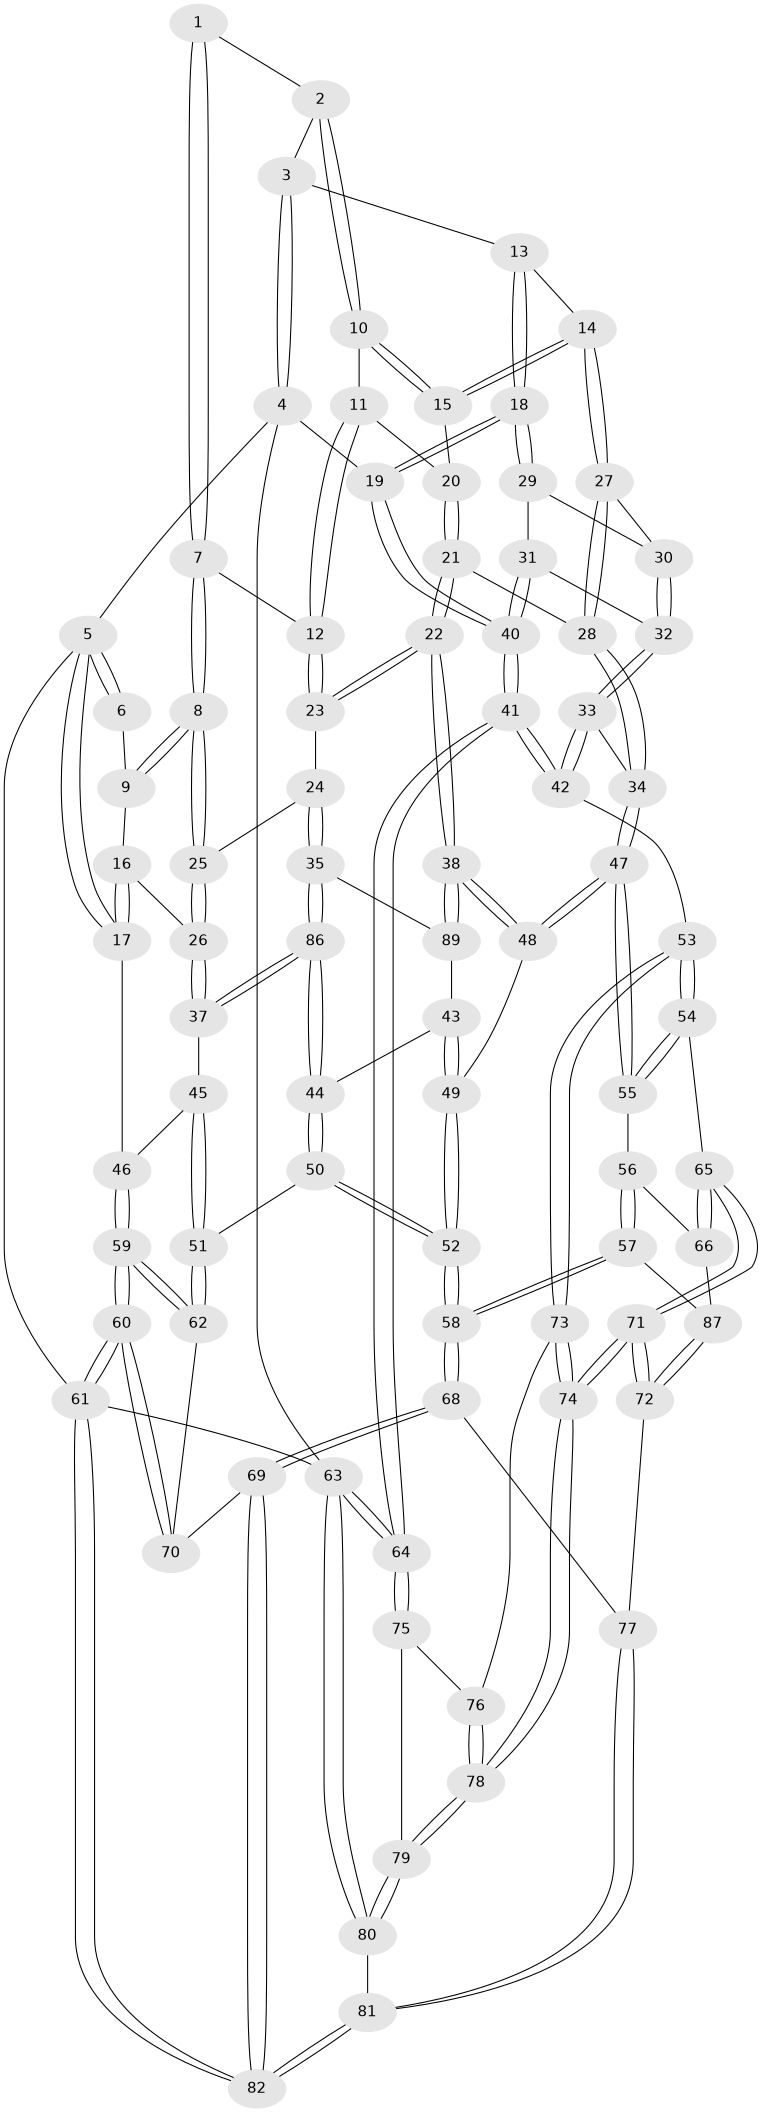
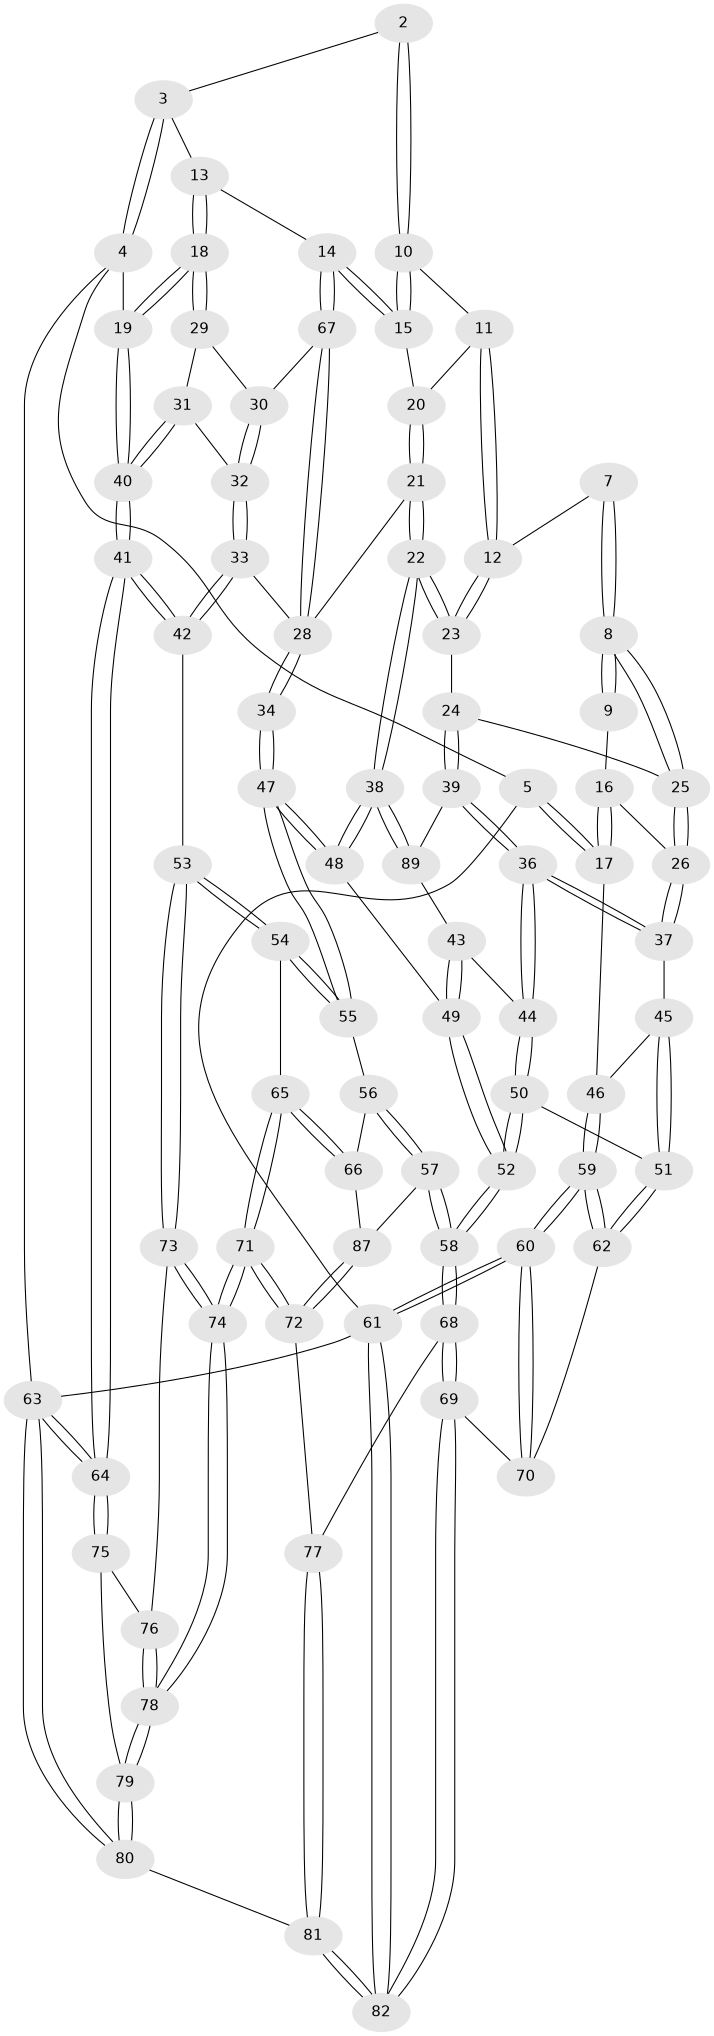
node "1": removed
node "27": label "27" -> "67"
node "6": removed
edge "33" -- "34": now "33" -- "28"
node "35": label "35" -> "39"
node "86": label "86" -> "36"
